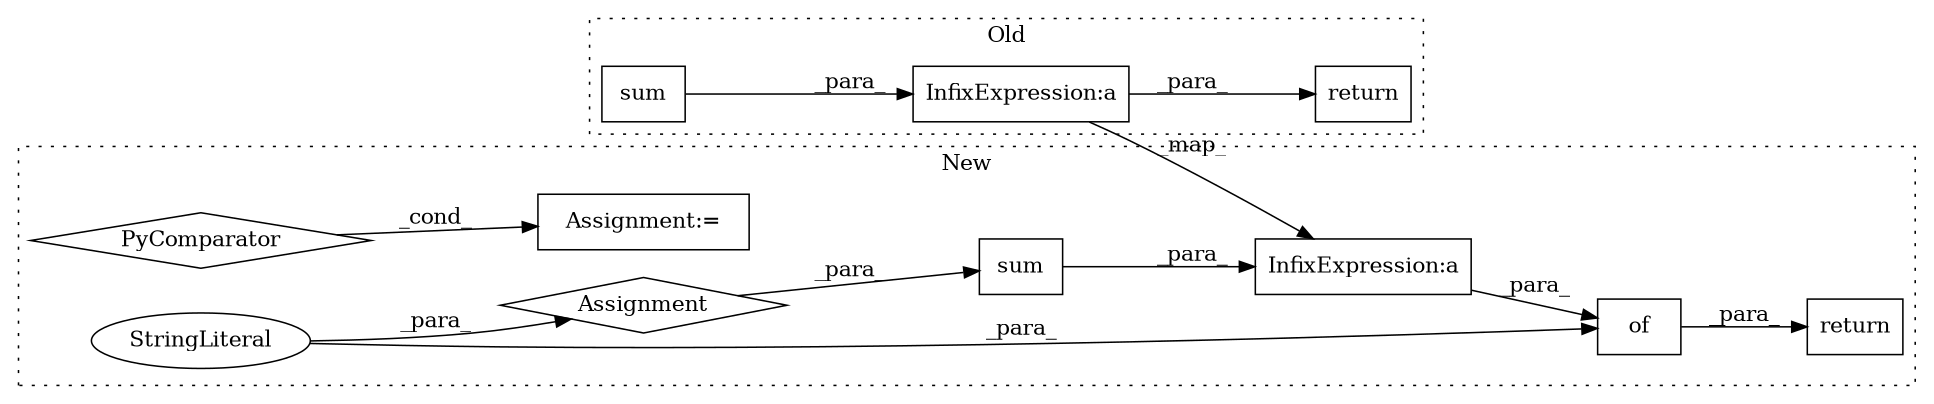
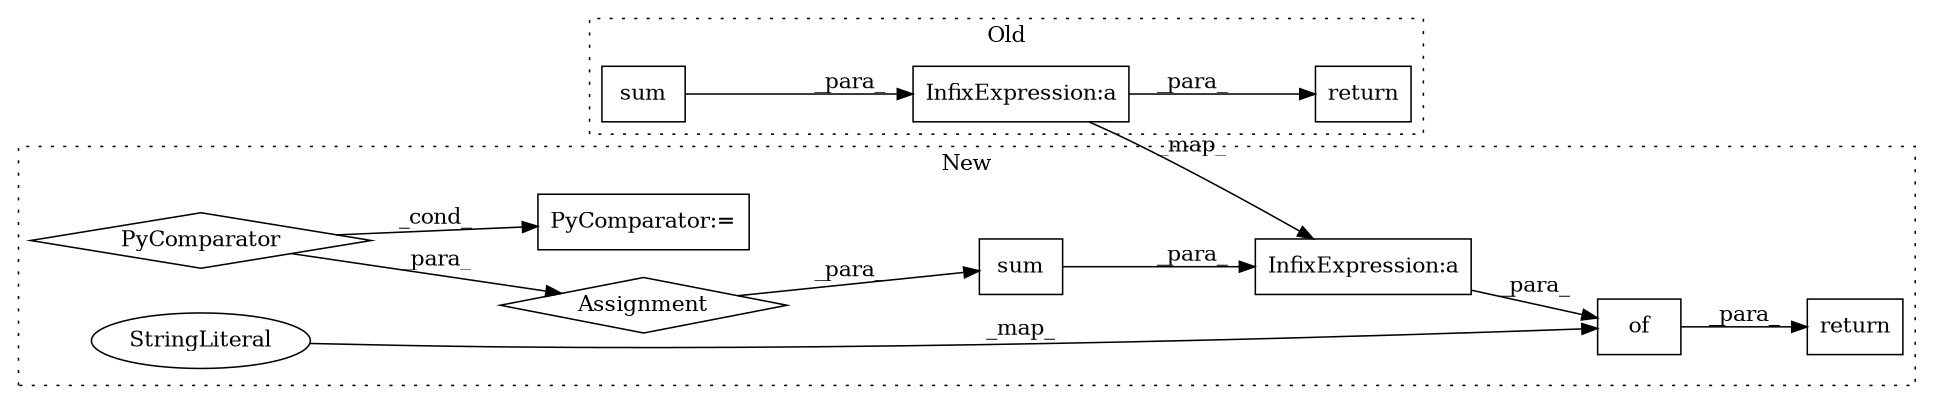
node "Assignment:=": label "Assignment:=" -> "PyComparator:="
edge "StringLiteral" -> "of": label "_para_" -> "_map_"
edge "StringLiteral" -> "Assignment": now "PyComparator" -> "Assignment"
